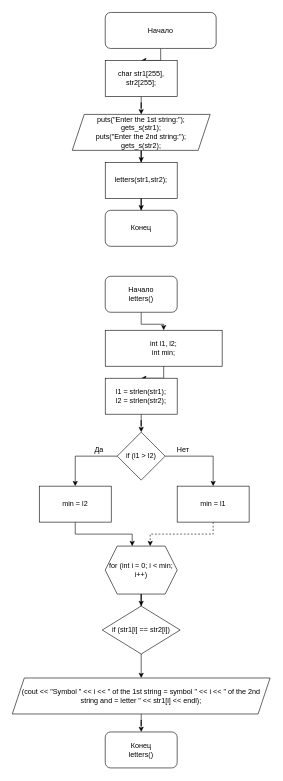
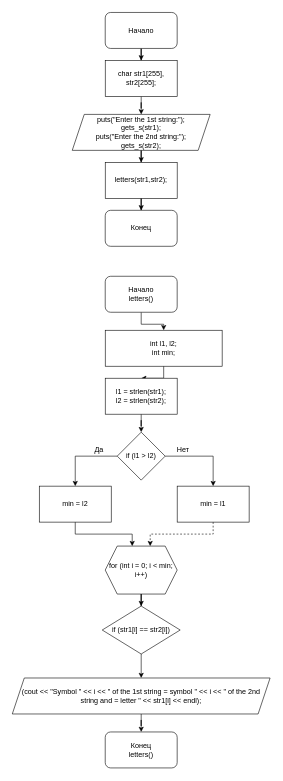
node "Начало": size 111x36 -> 72x36
